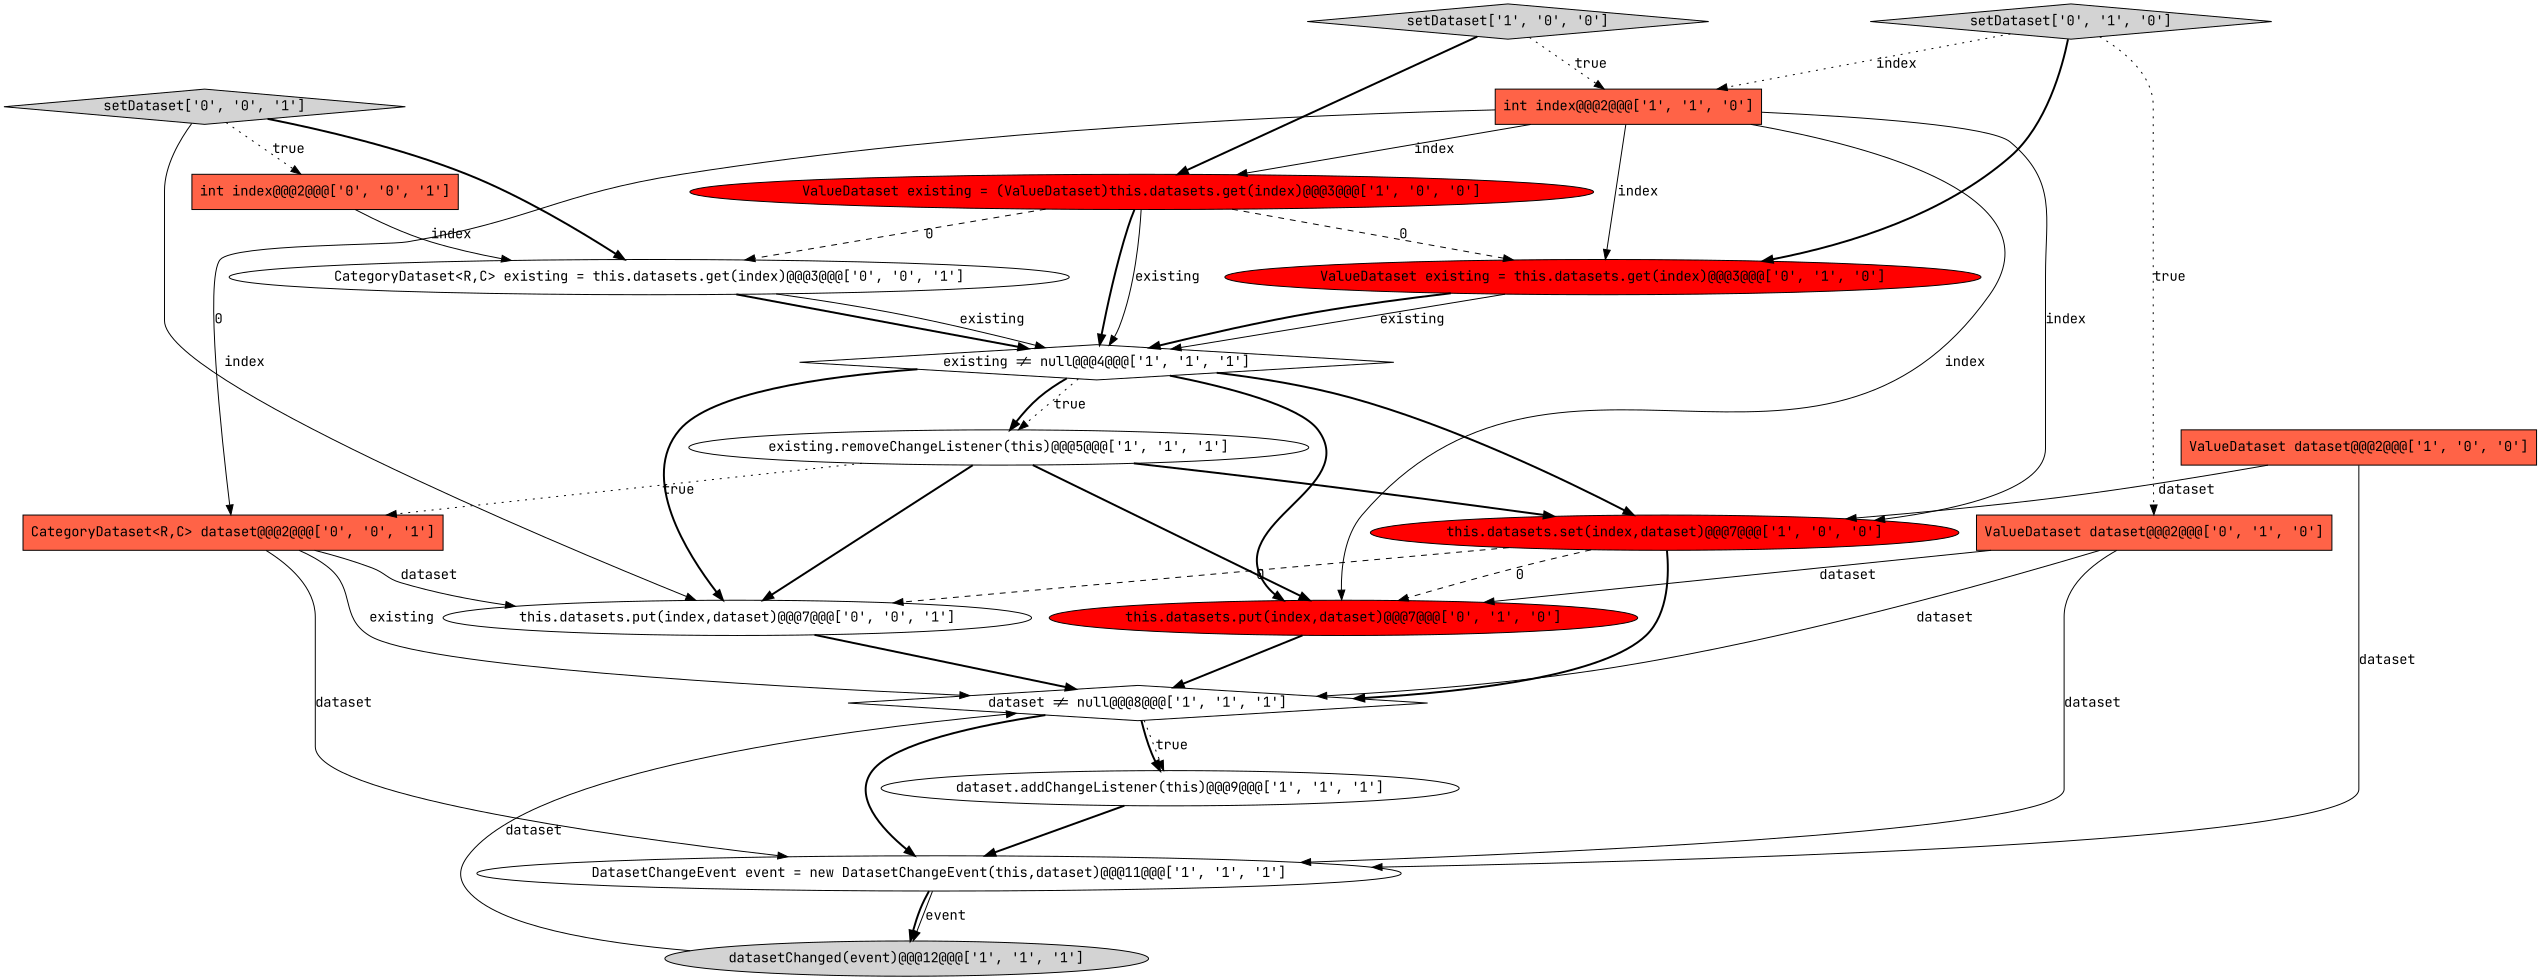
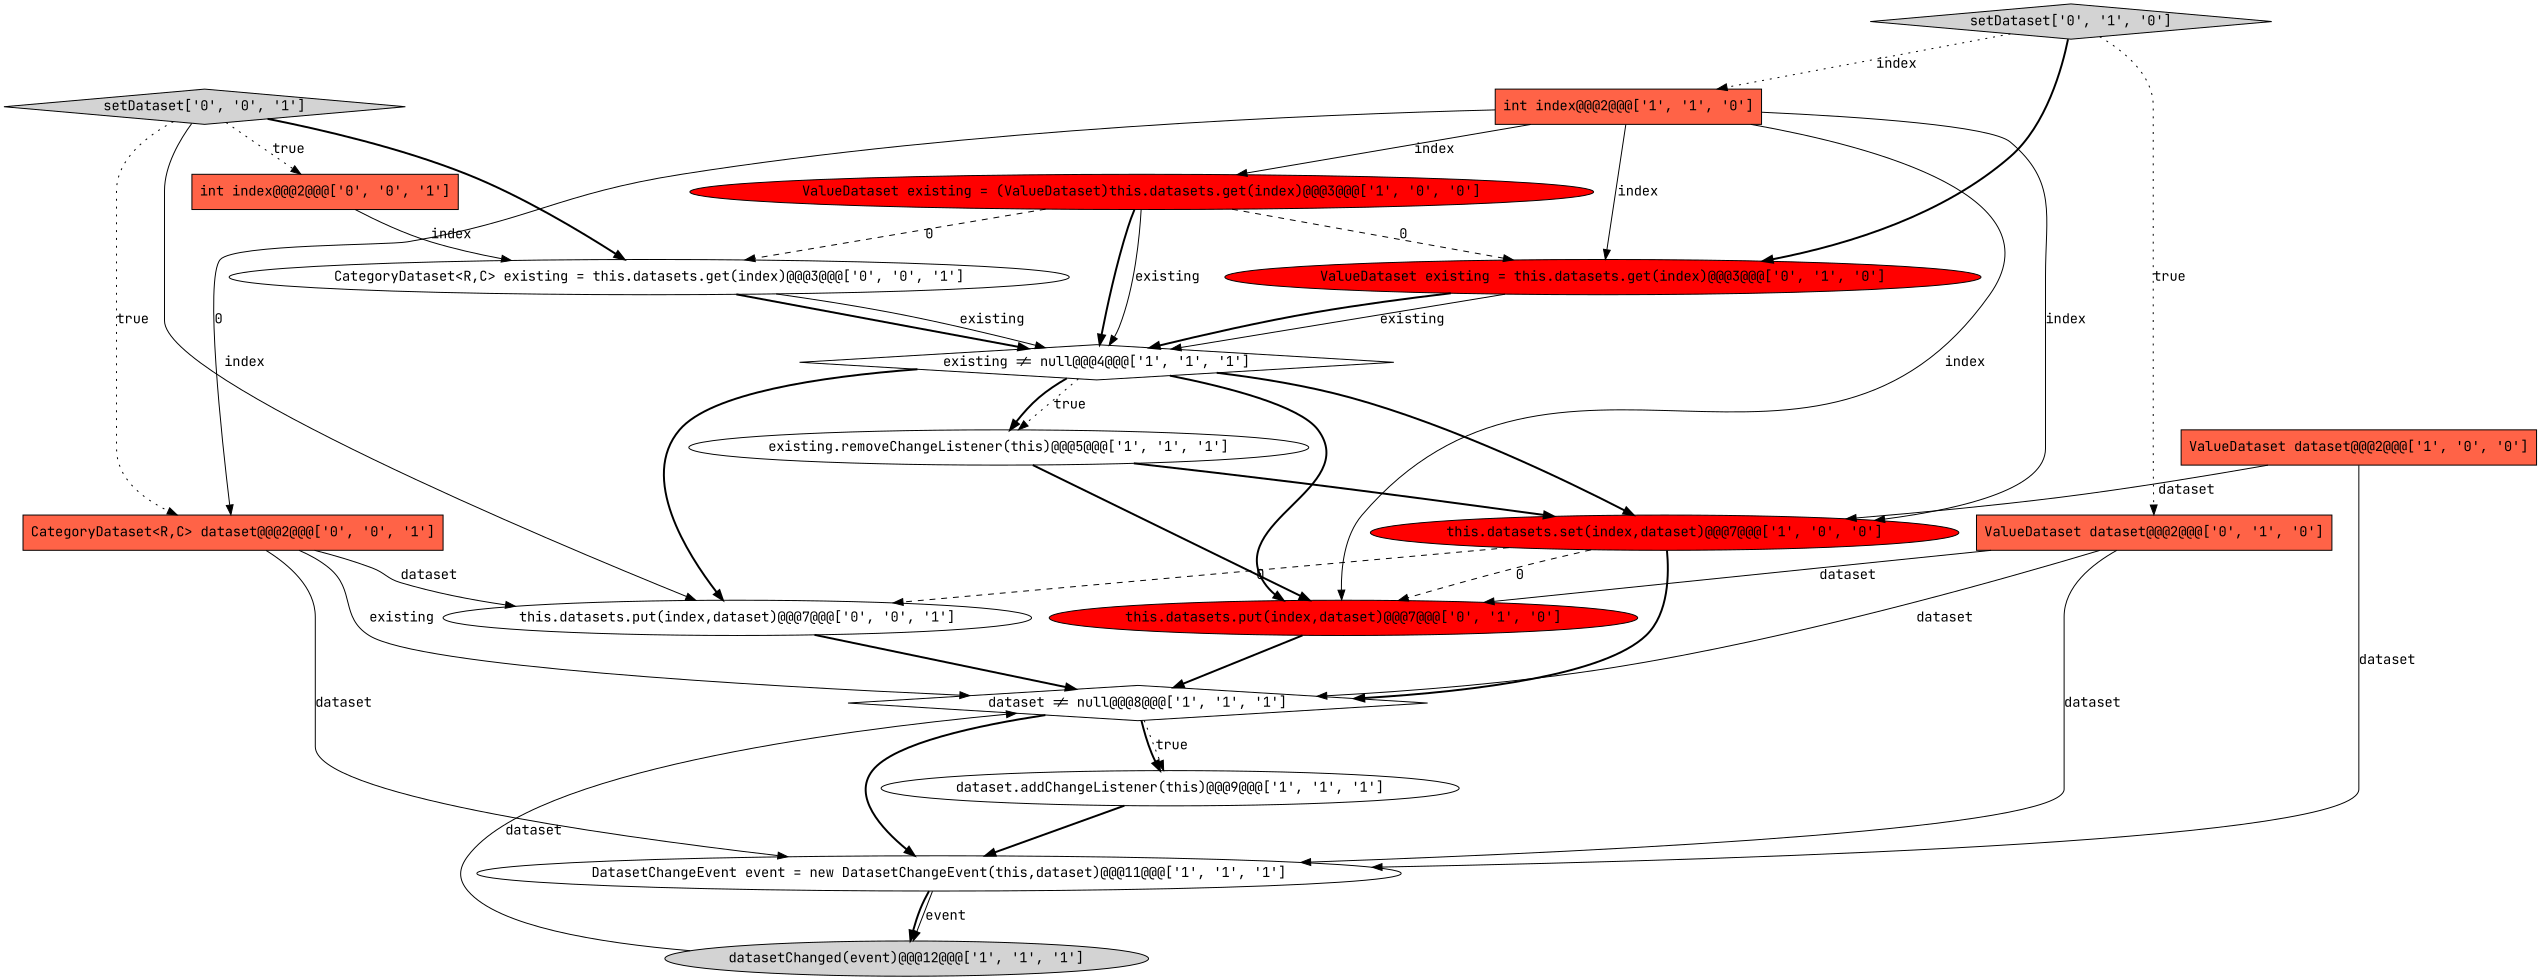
node "setDataset['1', '0', '0']": removed
edge "existing.removeChangeListener(this)@@@5@@@['1', '1', '1']" -> "CategoryDataset<R,C> dataset@@@2@@@['0', '0', '1']": now "setDataset['0', '0', '1']" -> "CategoryDataset<R,C> dataset@@@2@@@['0', '0', '1']"
edge "existing.removeChangeListener(this)@@@5@@@['1', '1', '1']" -> "this.datasets.put(index,dataset)@@@7@@@['0', '0', '1']": removed
